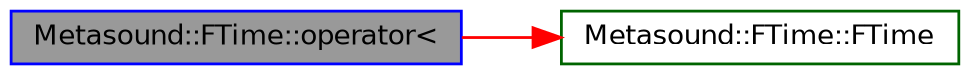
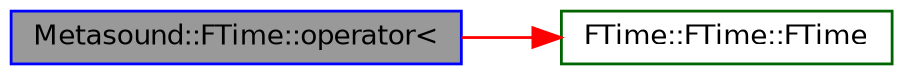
node "Metasound::FTime::FTime": label "Metasound::FTime::FTime" -> "FTime::FTime::FTime"
